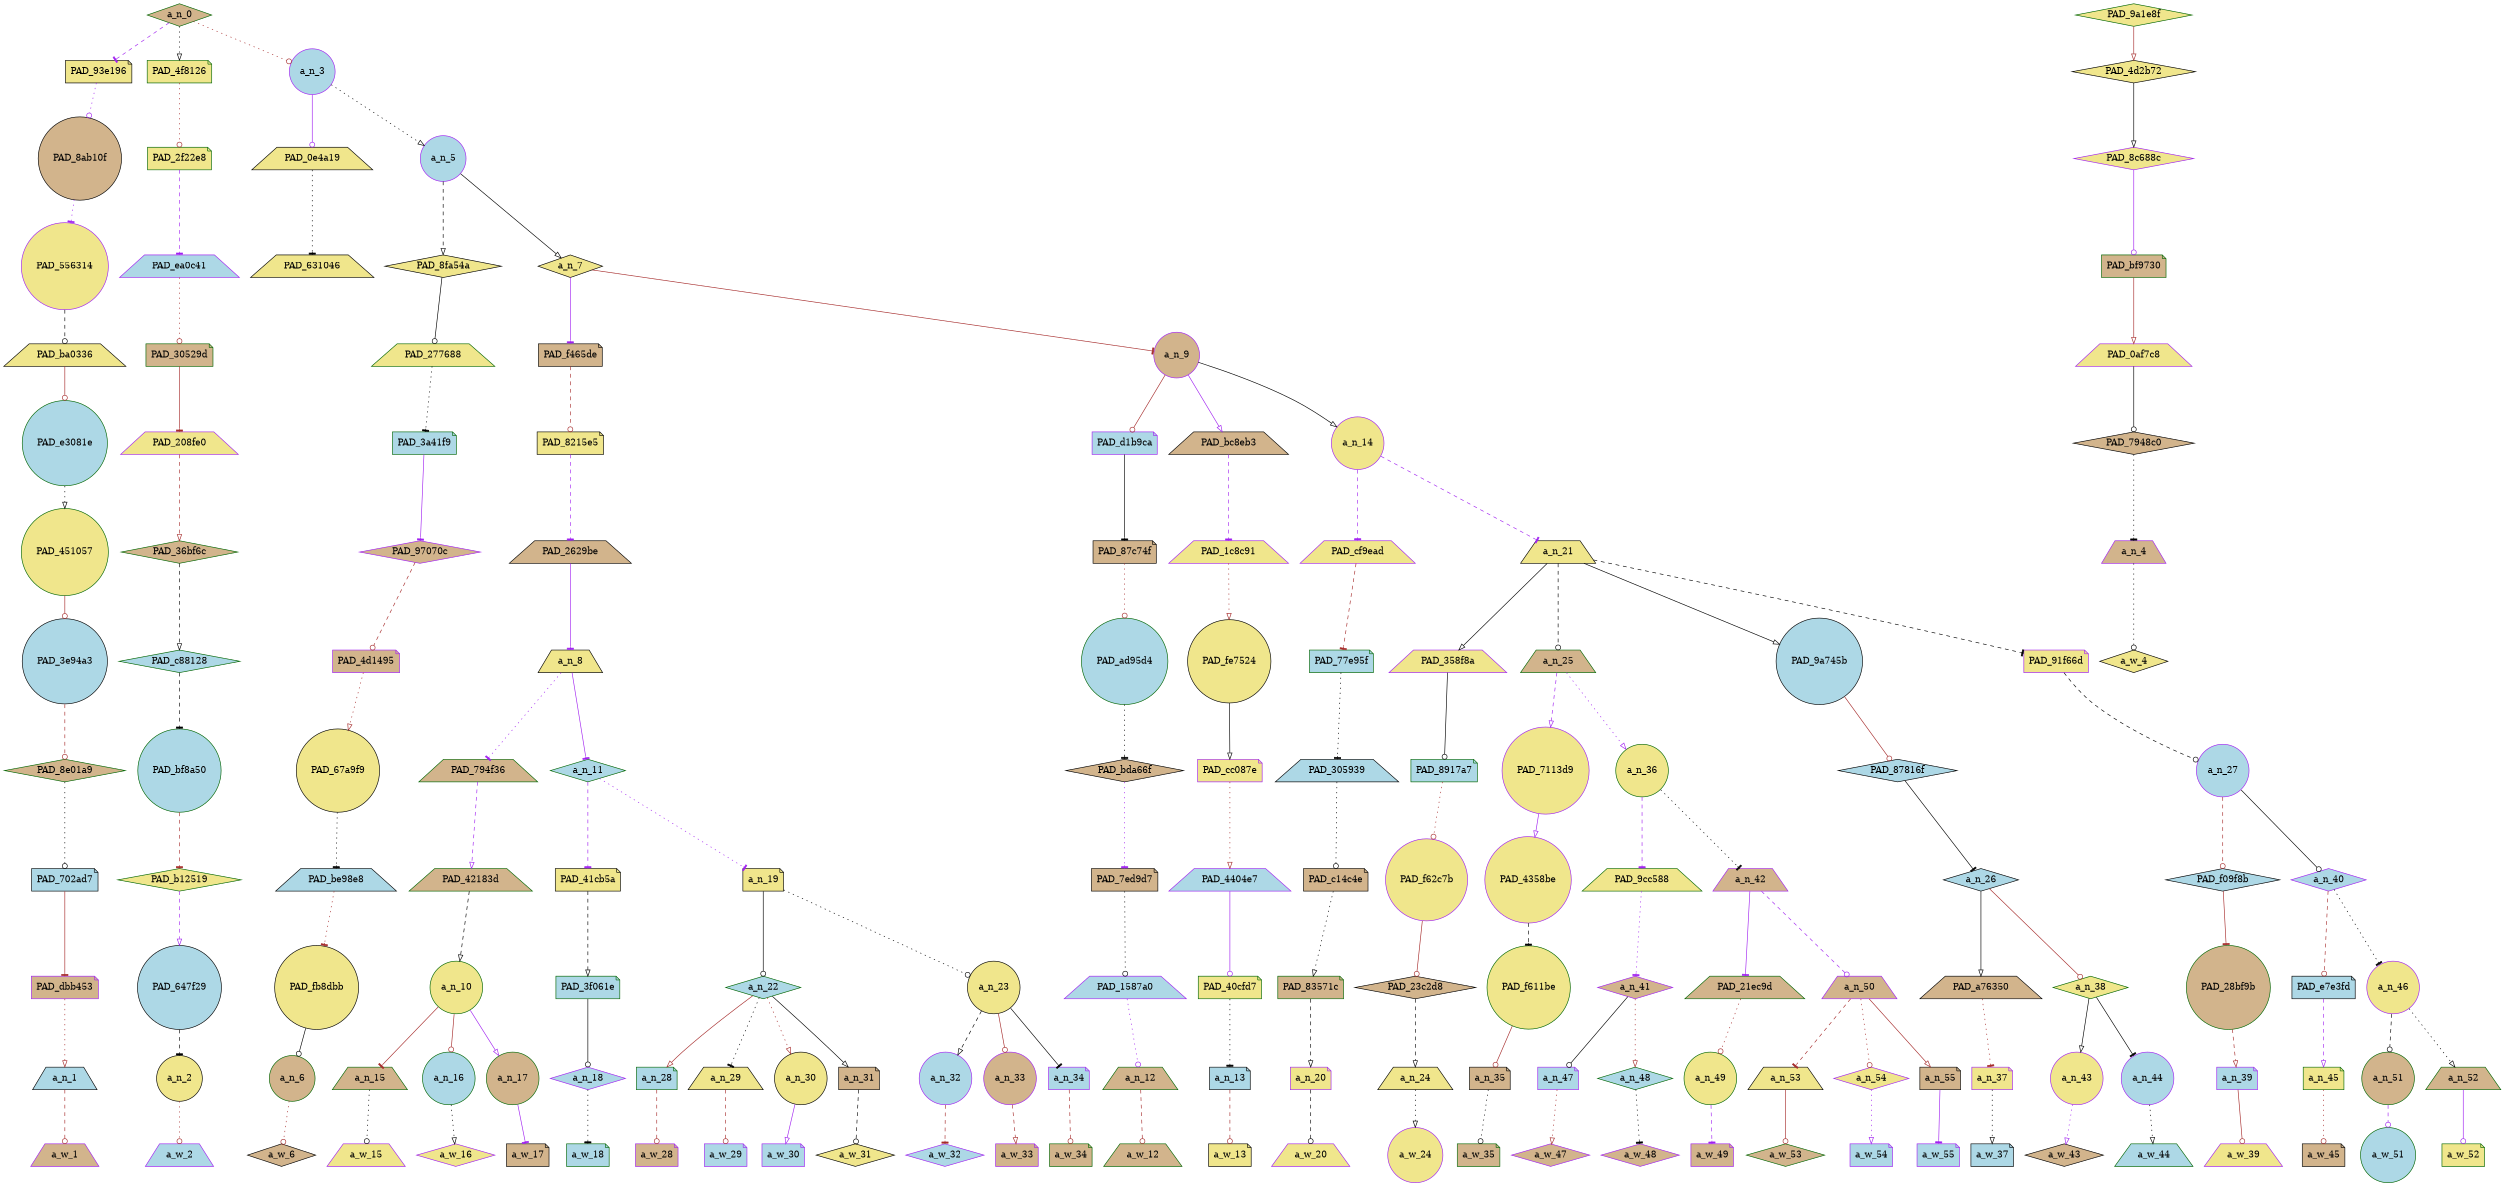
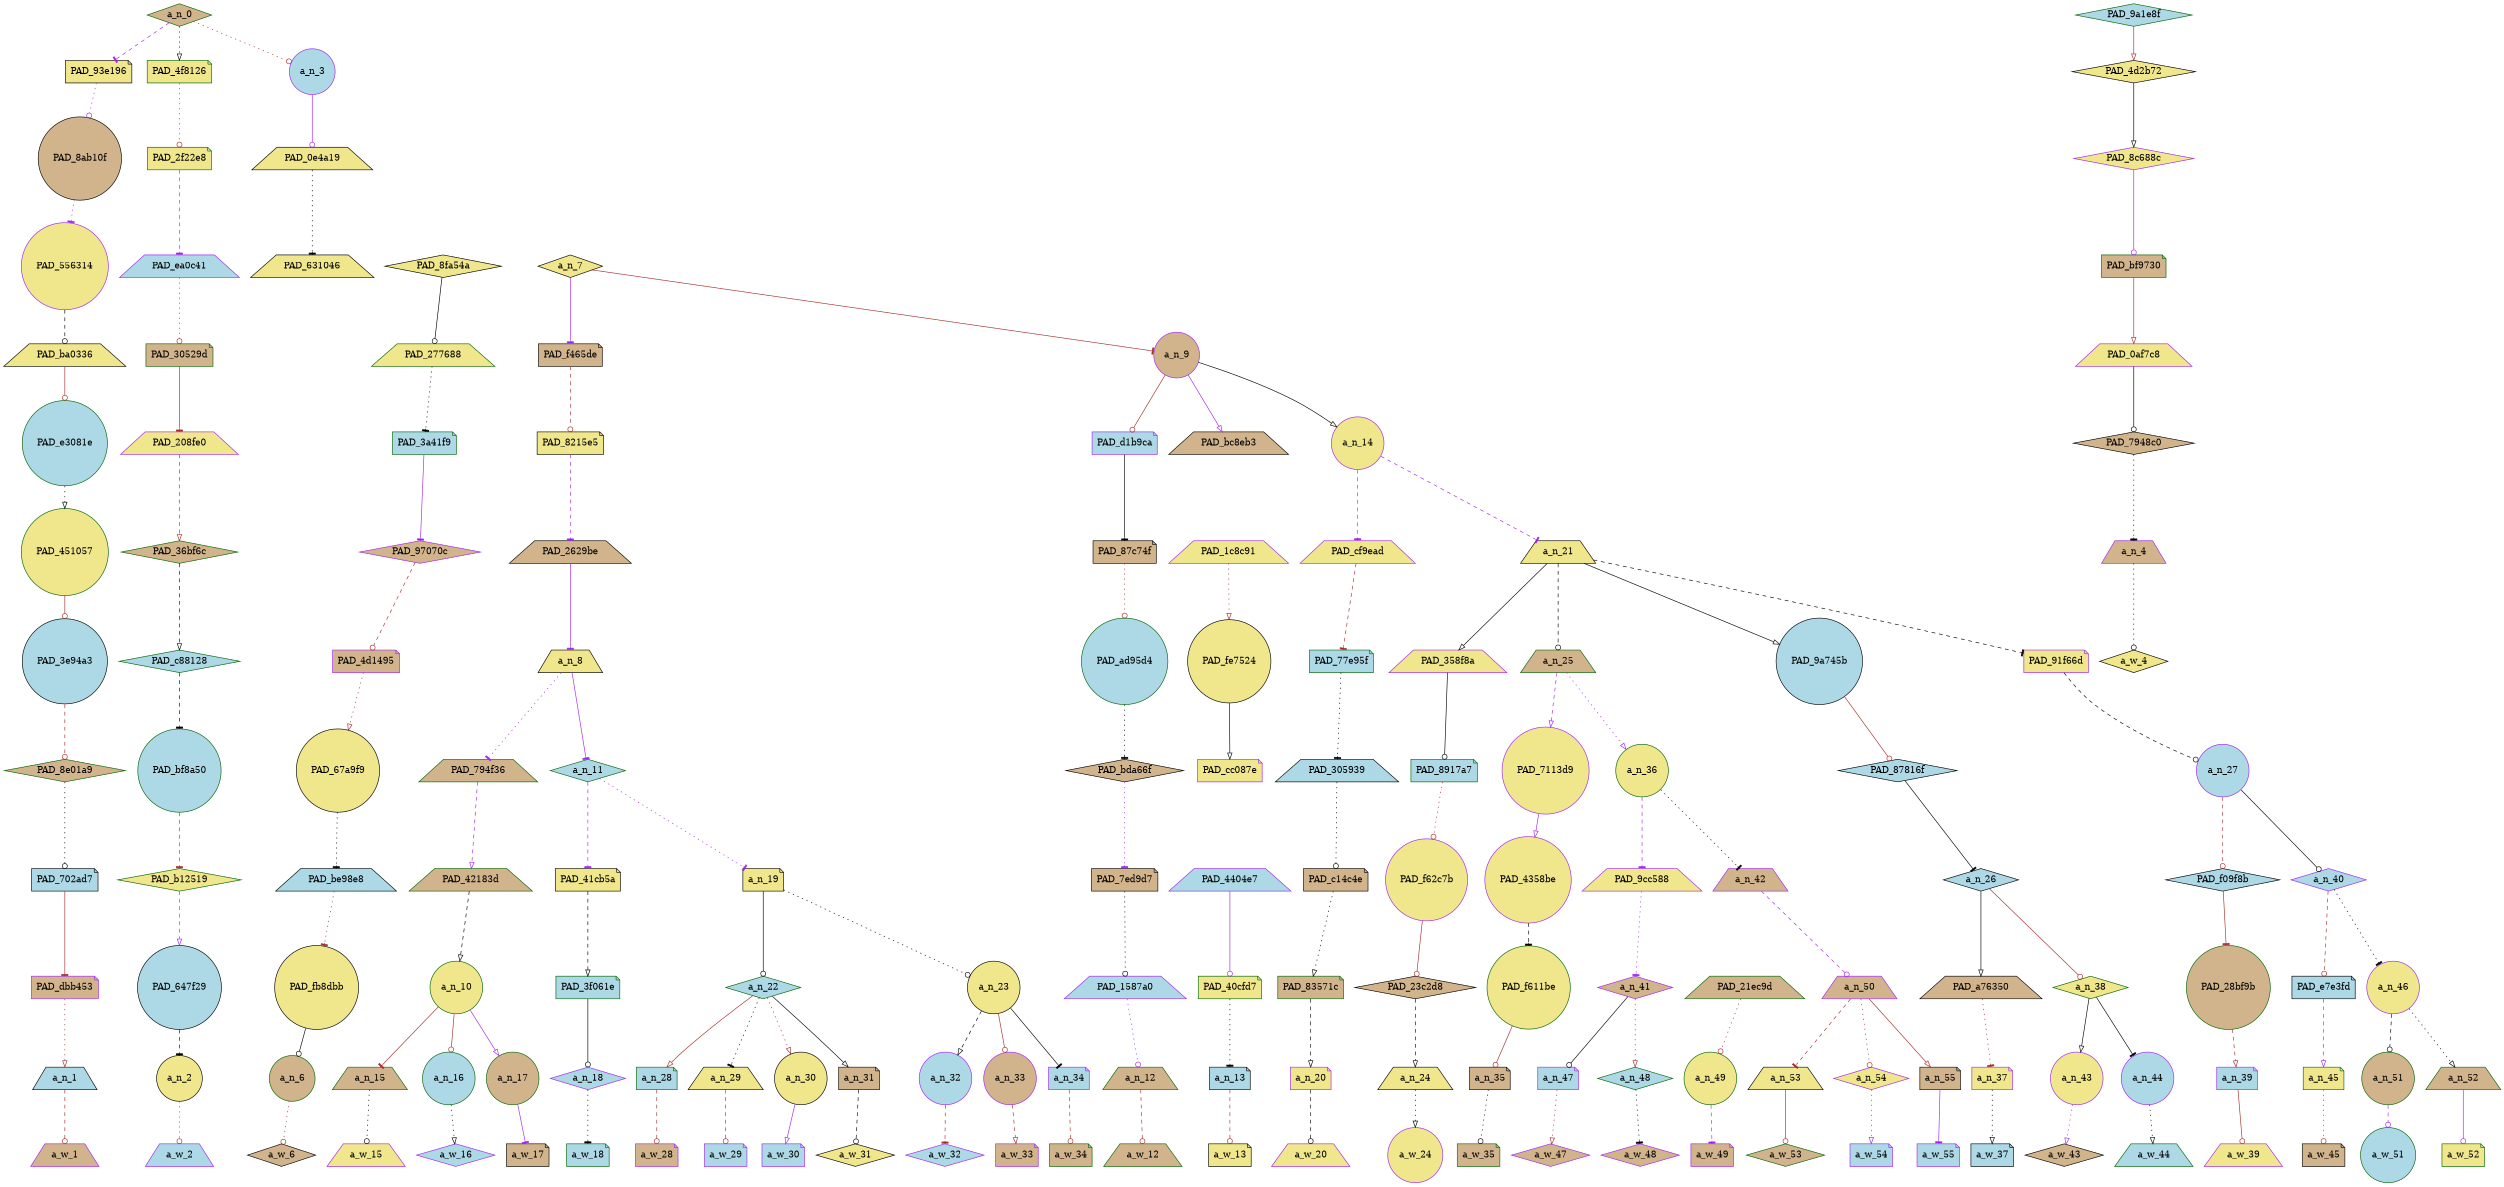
node "PAD_9a1e8f": fillcolor khaki -> lightblue
node "a_n_5": removed
edge "PAD_bc8eb3" -> "PAD_1c8c91": removed
edge "PAD_cc087e" -> "PAD_4404e7": removed
node "PAD_9cc588": color darkgreen -> purple
edge "a_n_42" -> "PAD_21ec9d": removed
node "a_w_16": fillcolor khaki -> lightblue
